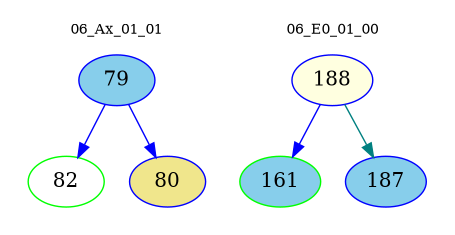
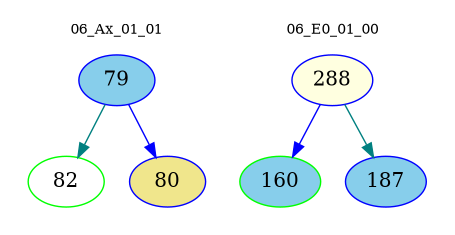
node "188": label "188" -> "288"
edge "79" -> "82": color blue -> teal
node "161": label "161" -> "160"
